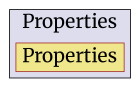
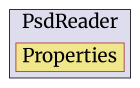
cluster "Properties": label "Properties" -> "PsdReader"
